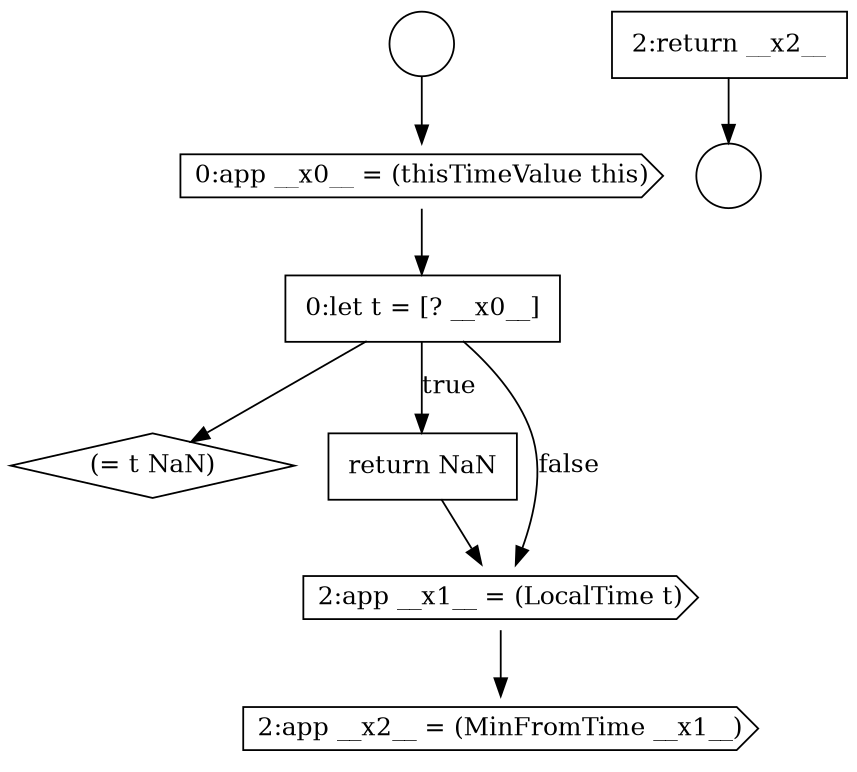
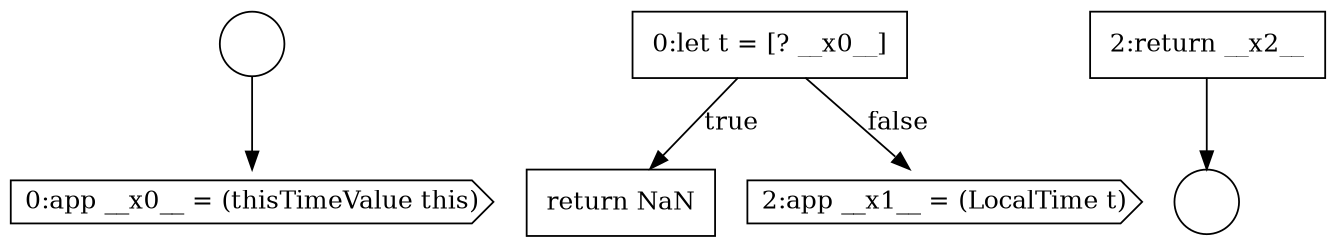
edge "0:app __x0__ = (thisTimeValue this)" -> "0:let t = [? __x0__]": removed
node "(= t NaN)": removed
edge "return NaN" -> "2:app __x1__ = (LocalTime t)": removed
node "2:app __x2__ = (MinFromTime __x1__)": removed
